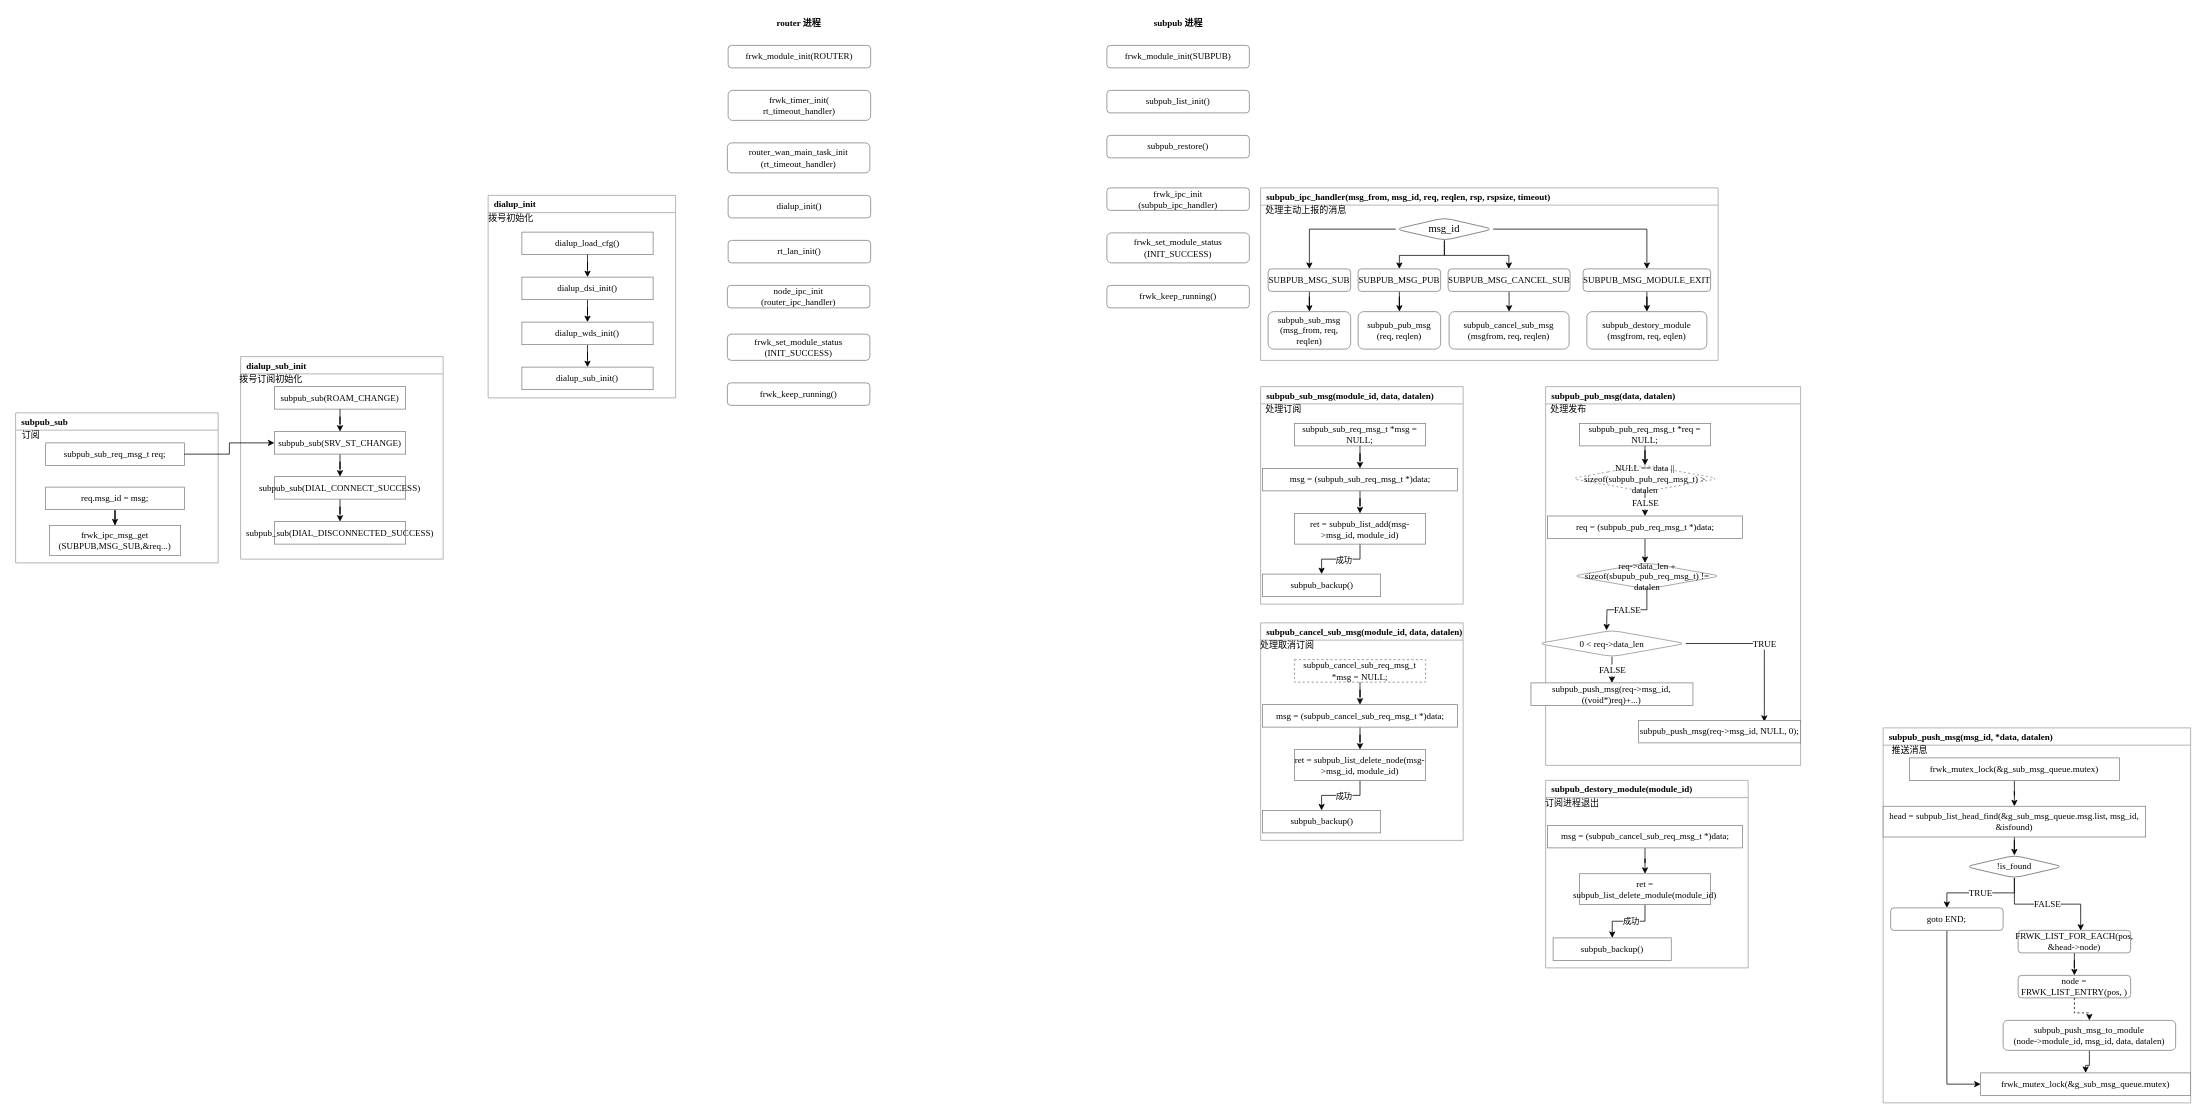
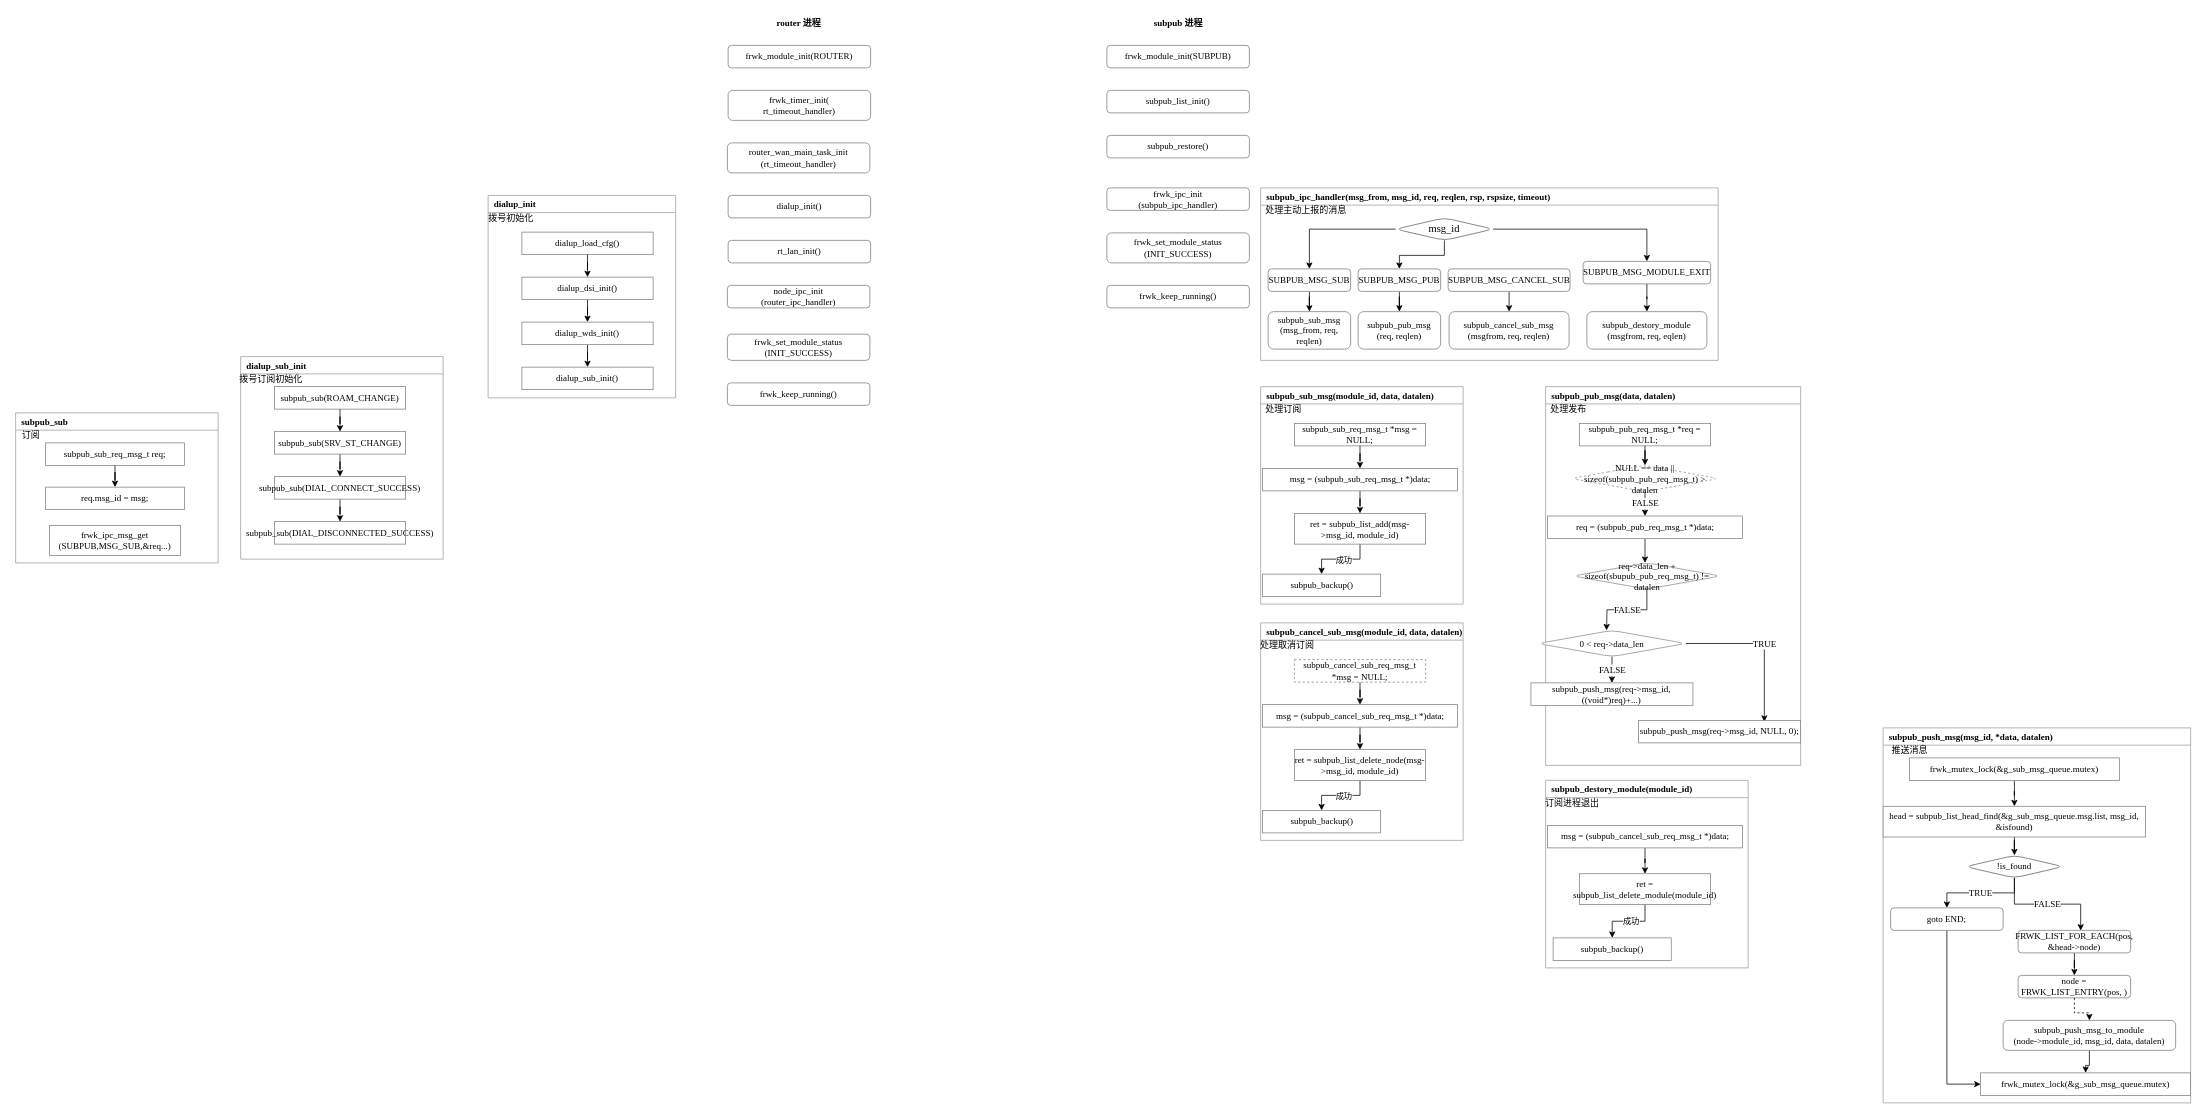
edge "msg_id" -> "SUBPUB_MSG_CANCEL_SUB": removed
node "SUBPUB_MSG_MODULE_EXIT": moved (1647, 280) -> (1647, 273)
edge "subpub_sub_req_msg_t req;" -> "subpub_sub(SRV_ST_CHANGE)": now "subpub_sub_req_msg_t req;" -> "req.msg_id = msg;"
edge "req.msg_id = msg;" -> "frwk_ipc_msg_get (SUBPUB,MSG_SUB,&req...)": removed
